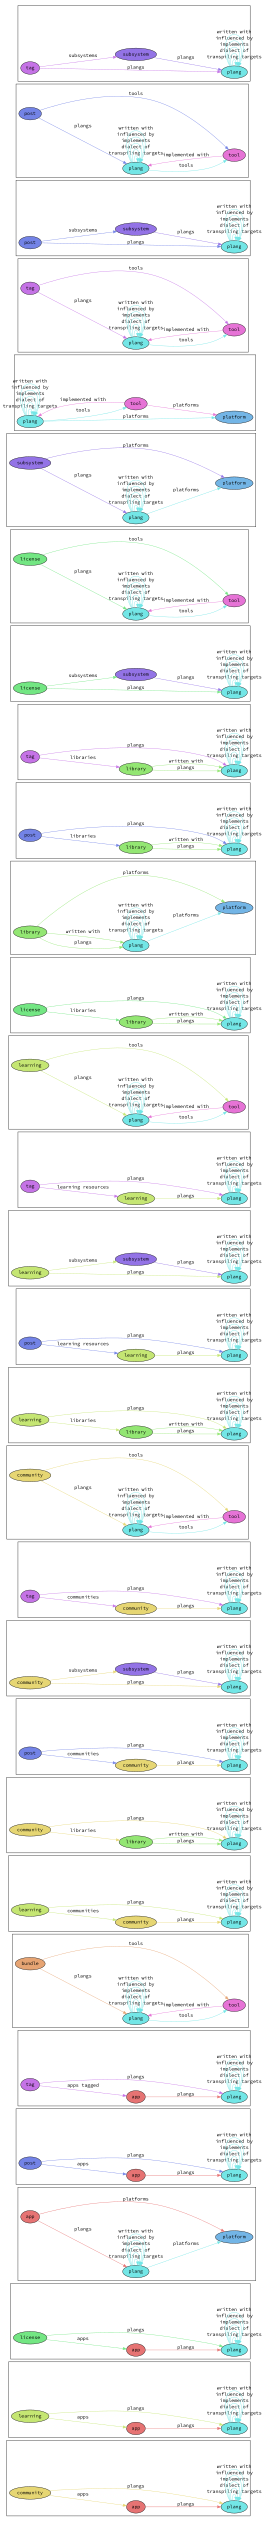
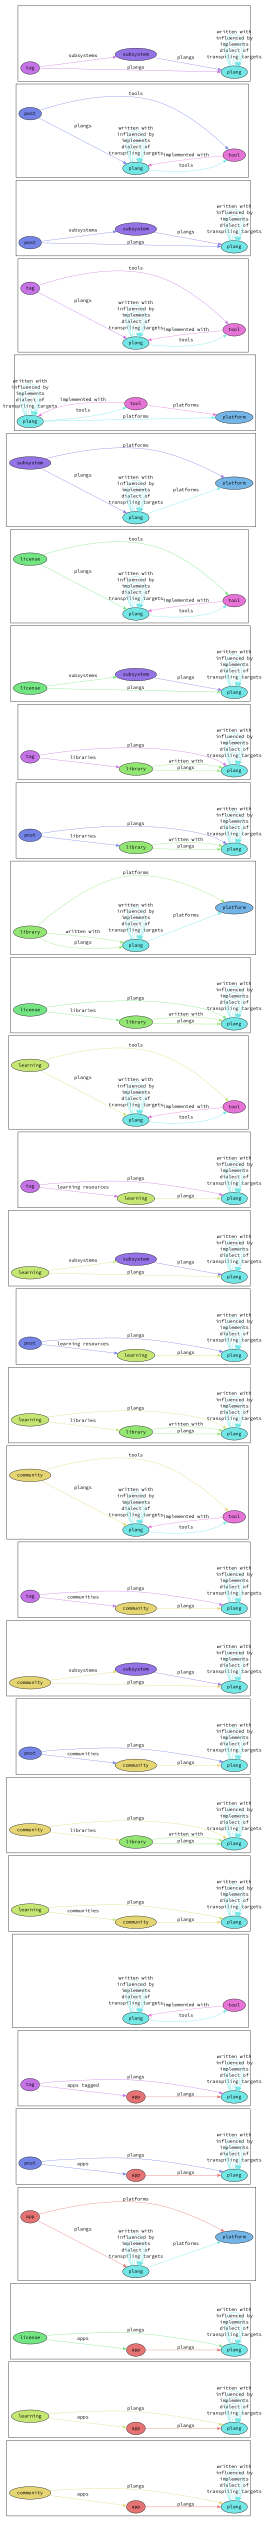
node "bundle": removed
